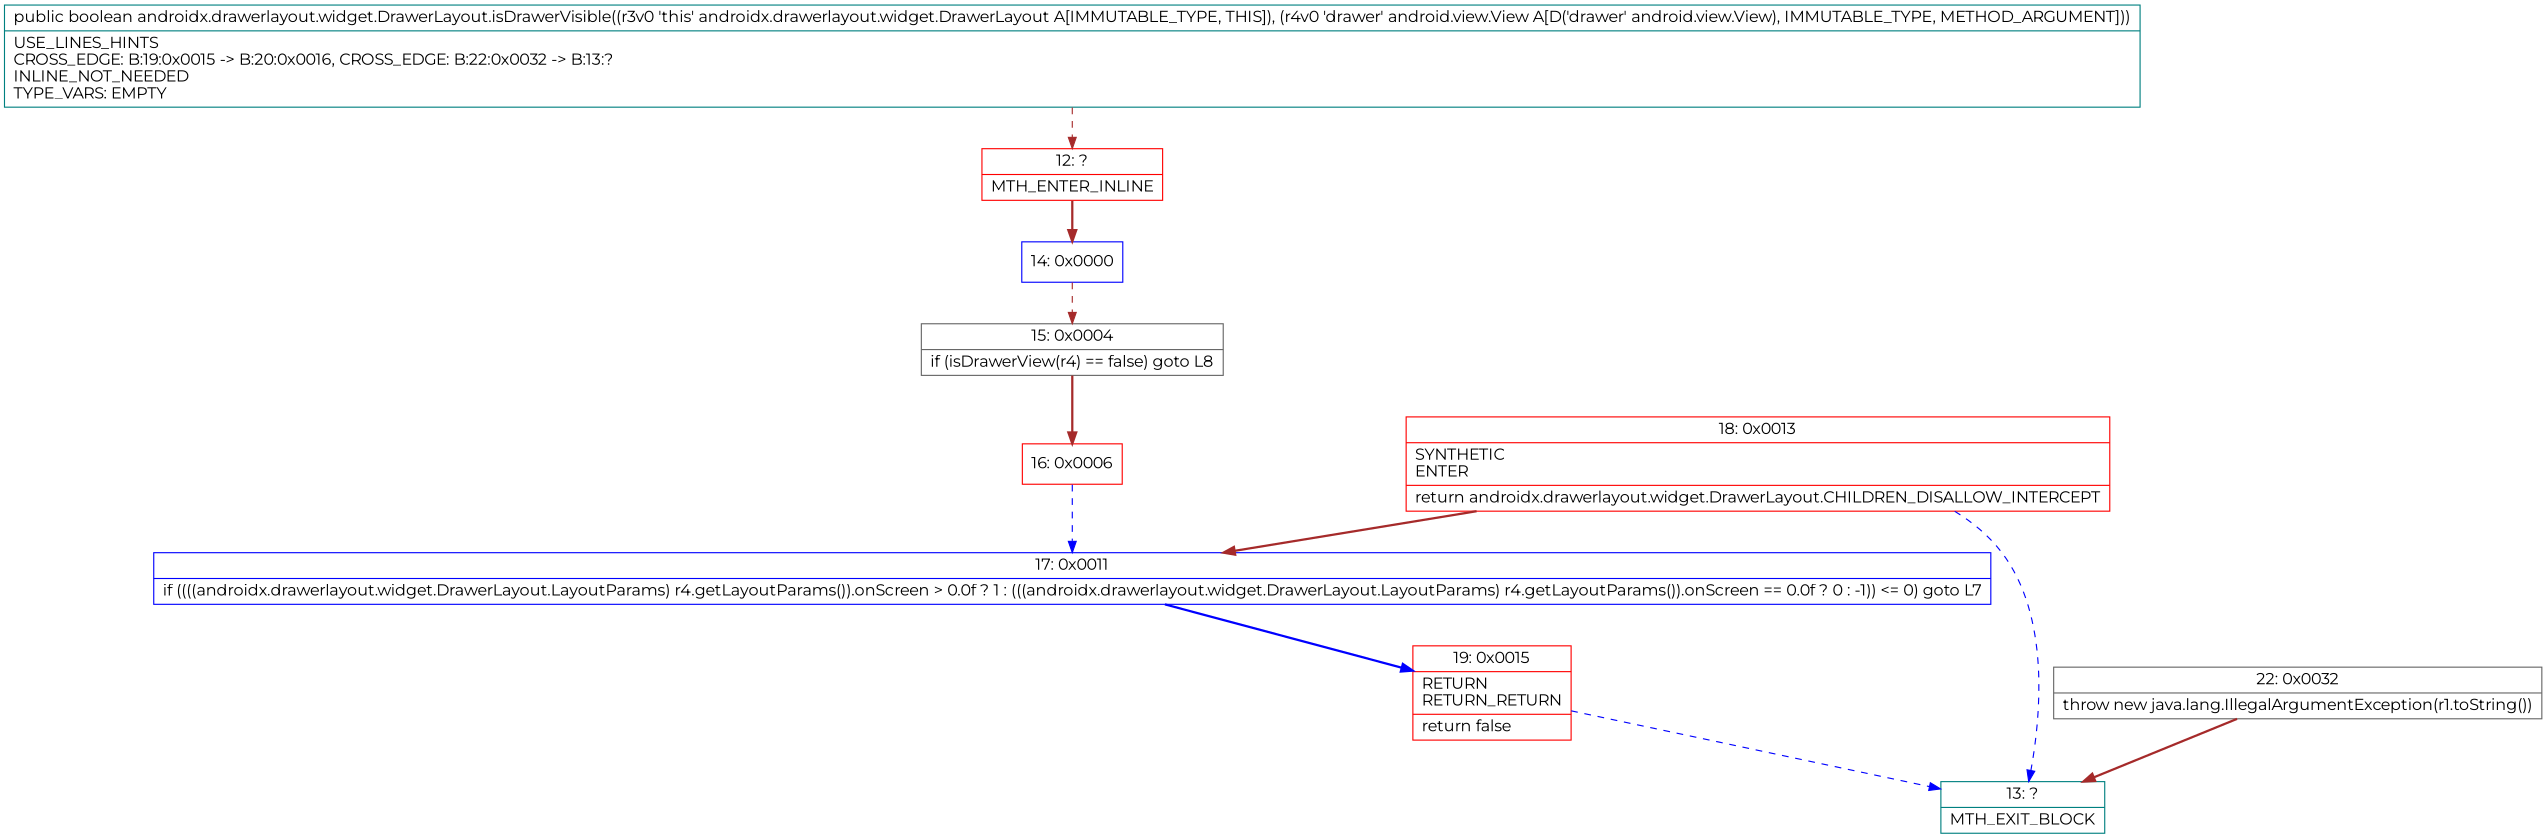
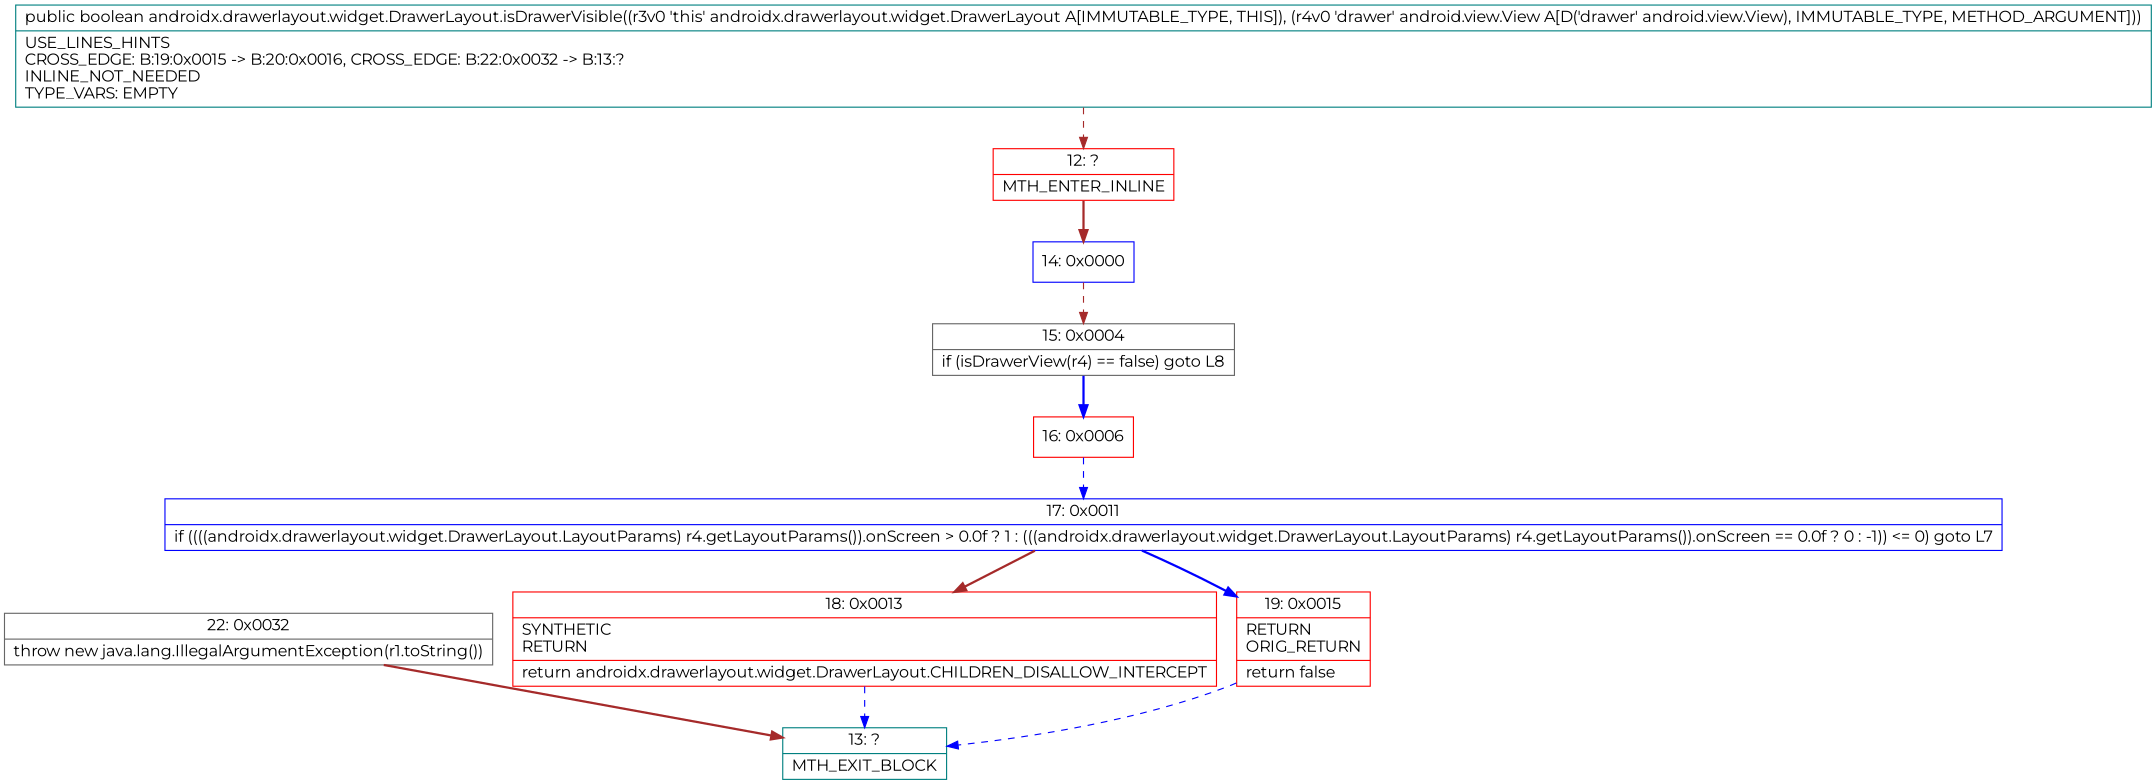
edge "15: 0x0004" -> "16: 0x0006": color brown -> blue
node "18: 0x0013": text "ENTER" -> "RETURN"
edge "18: 0x0013" -> "17: 0x0011": reversed
node "19: 0x0015": text "RETURN_RETURN" -> "ORIG_RETURN"
